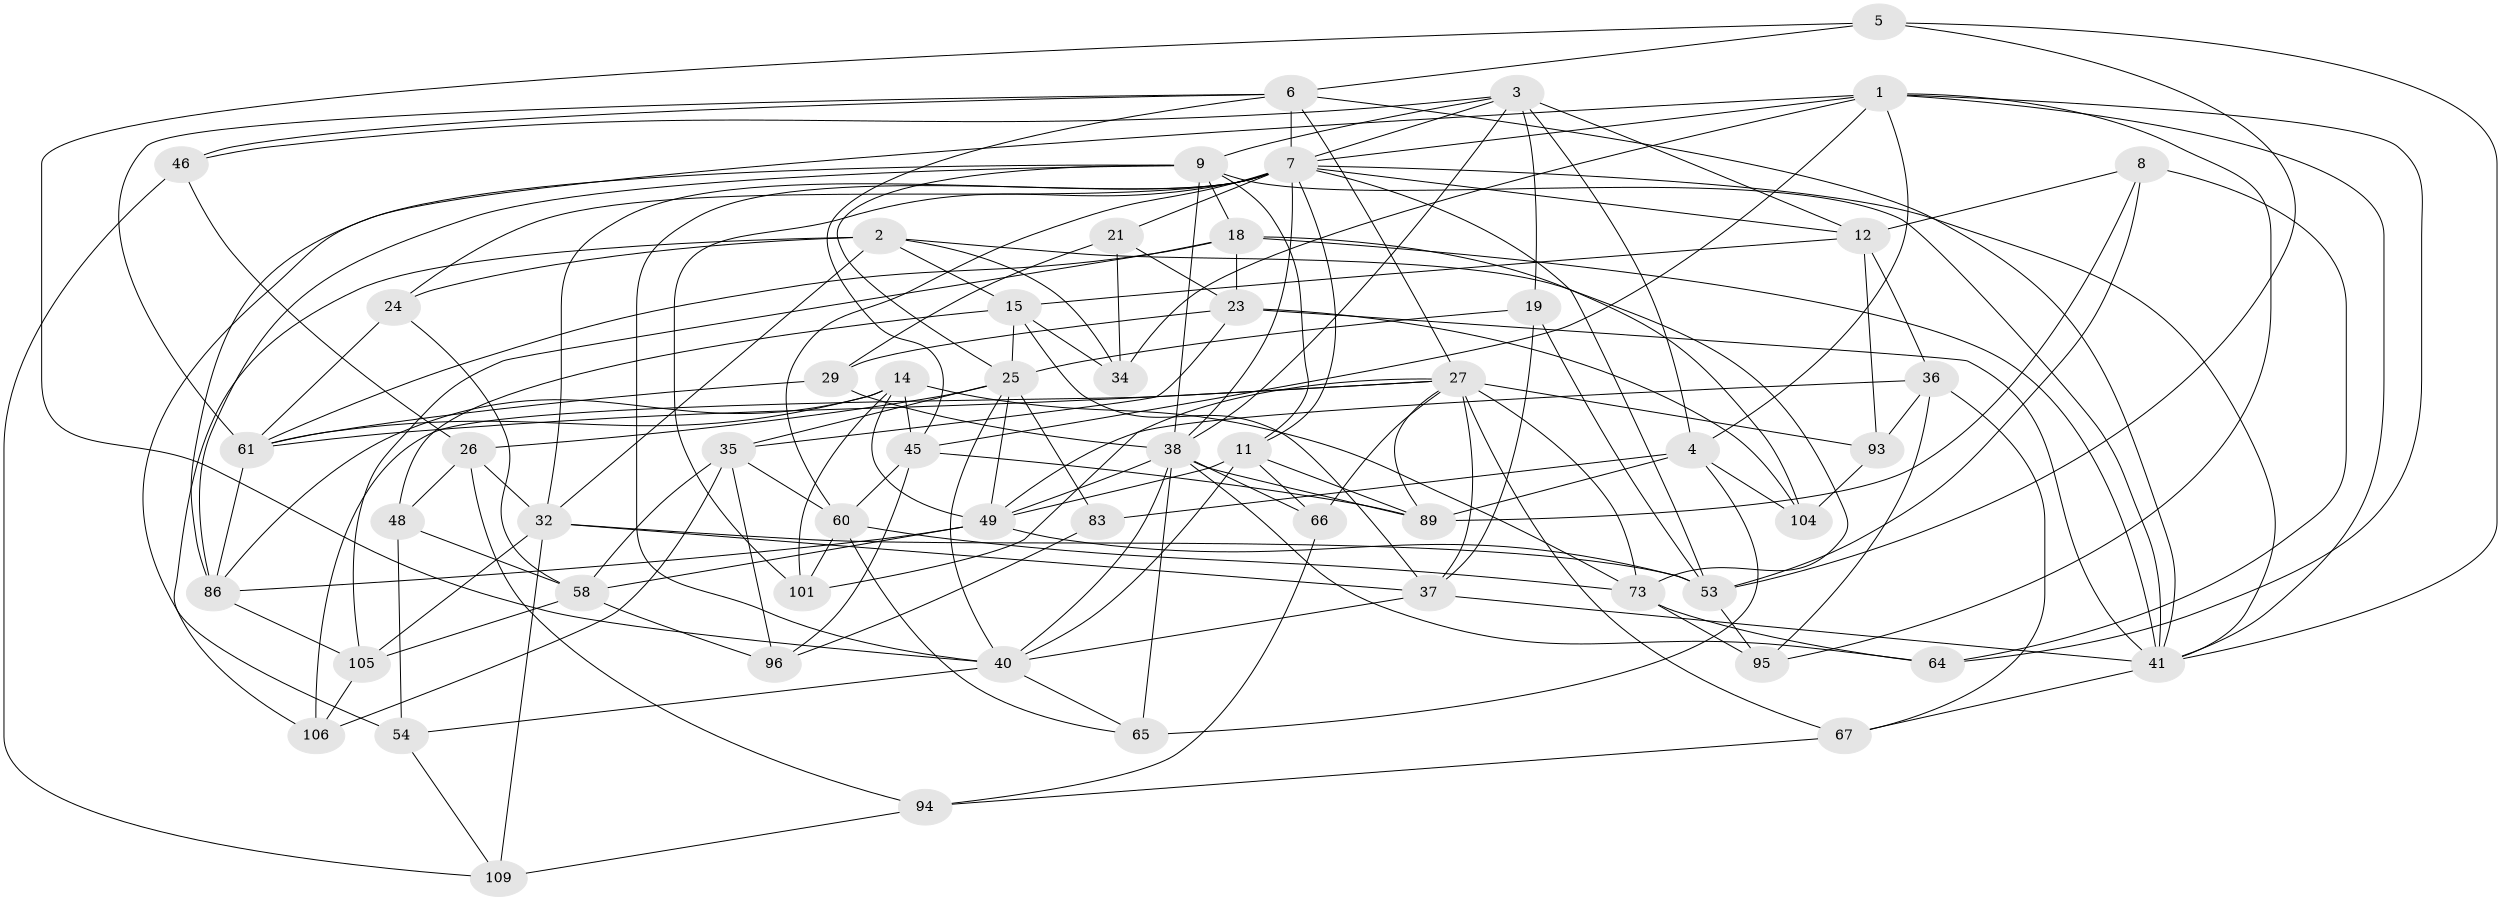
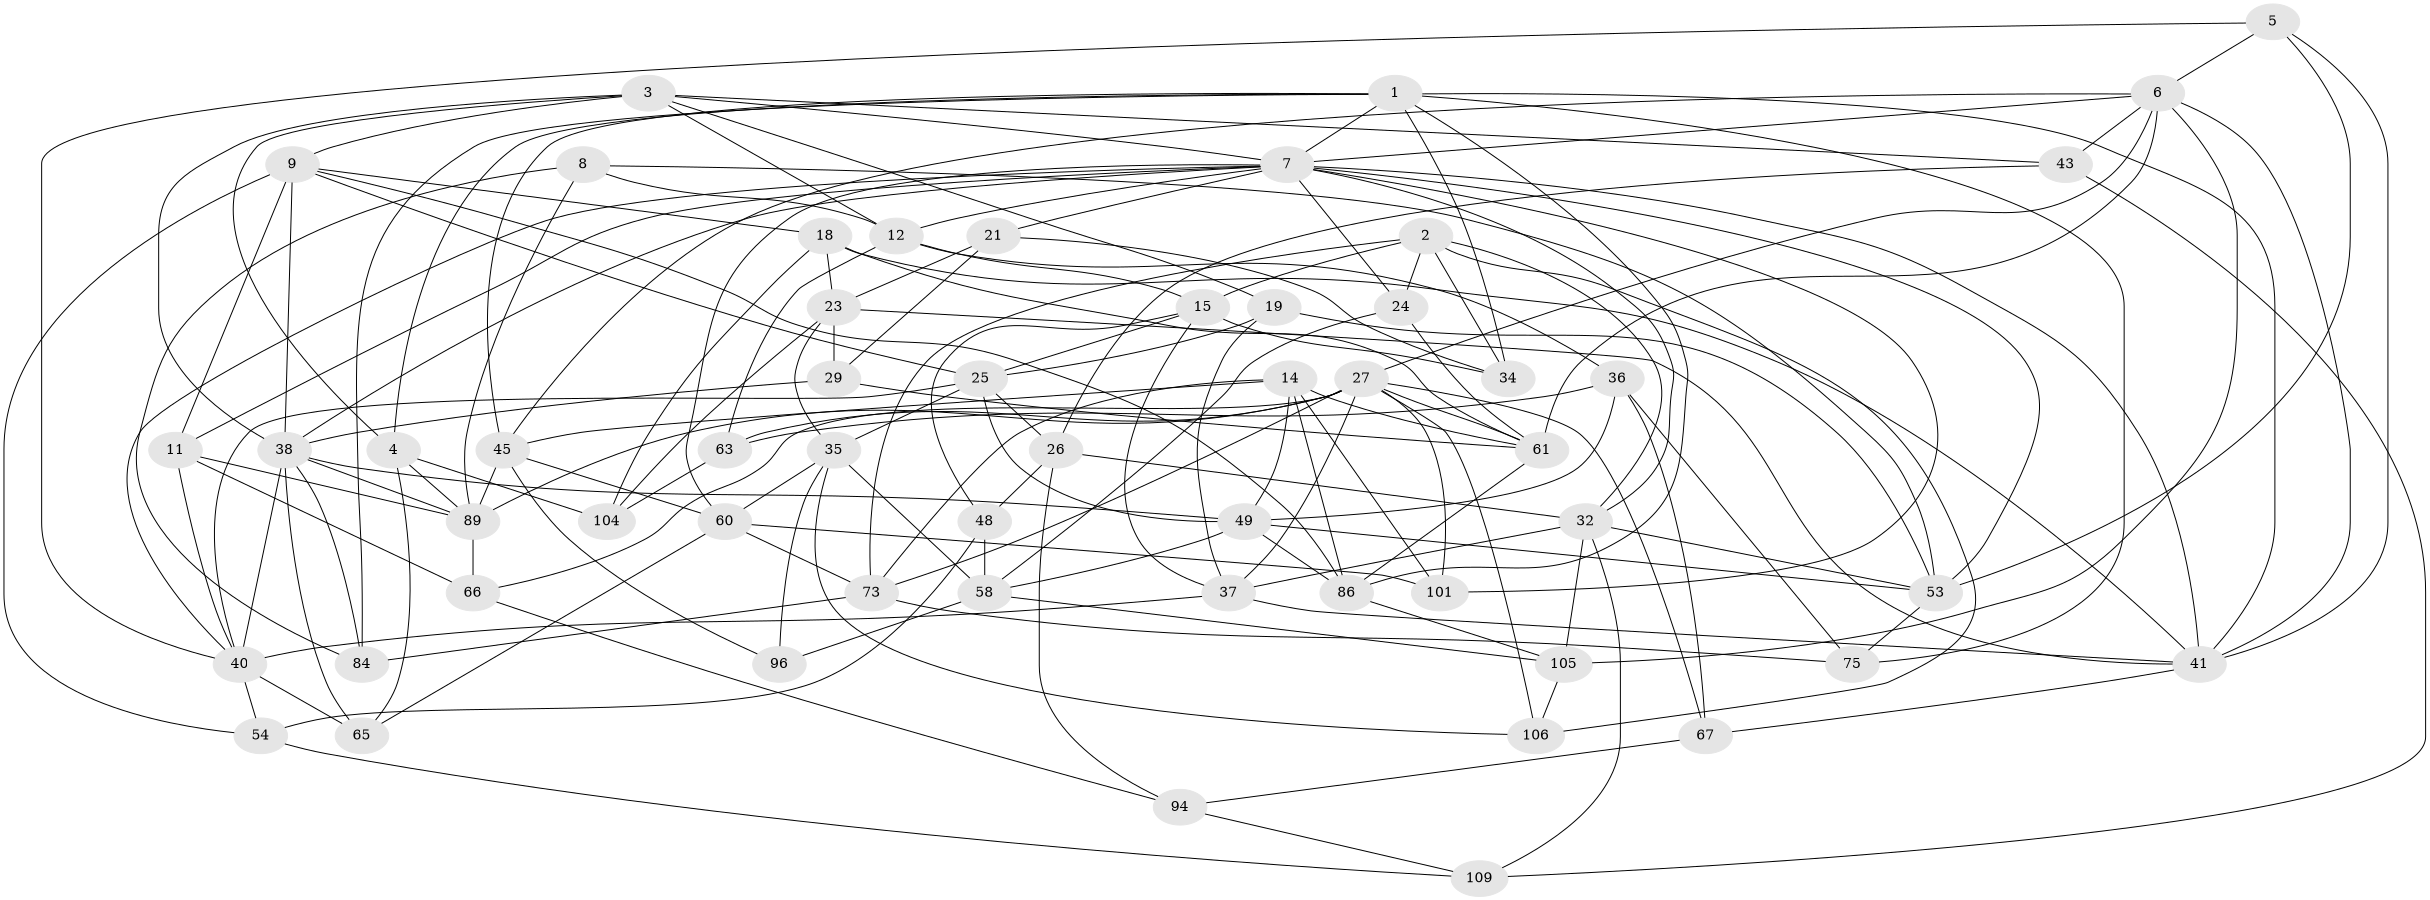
node "46": label "46" -> "43"
edge "9" -- "41": removed
edge "18" -- "105": now "6" -- "105"
node "93": label "93" -> "63"
edge "38" -- "66": now "89" -- "66"
edge "11" -- "49": removed
node "83": removed
node "95": label "95" -> "75"
node "64": label "64" -> "84"
